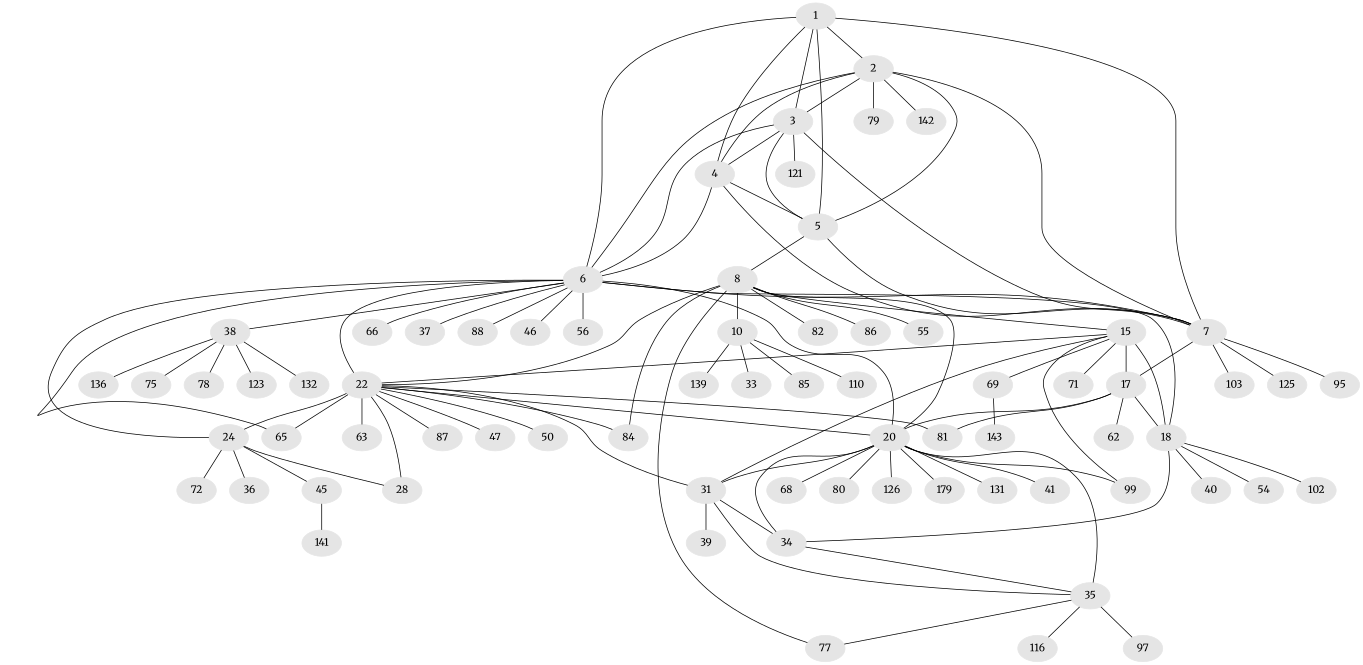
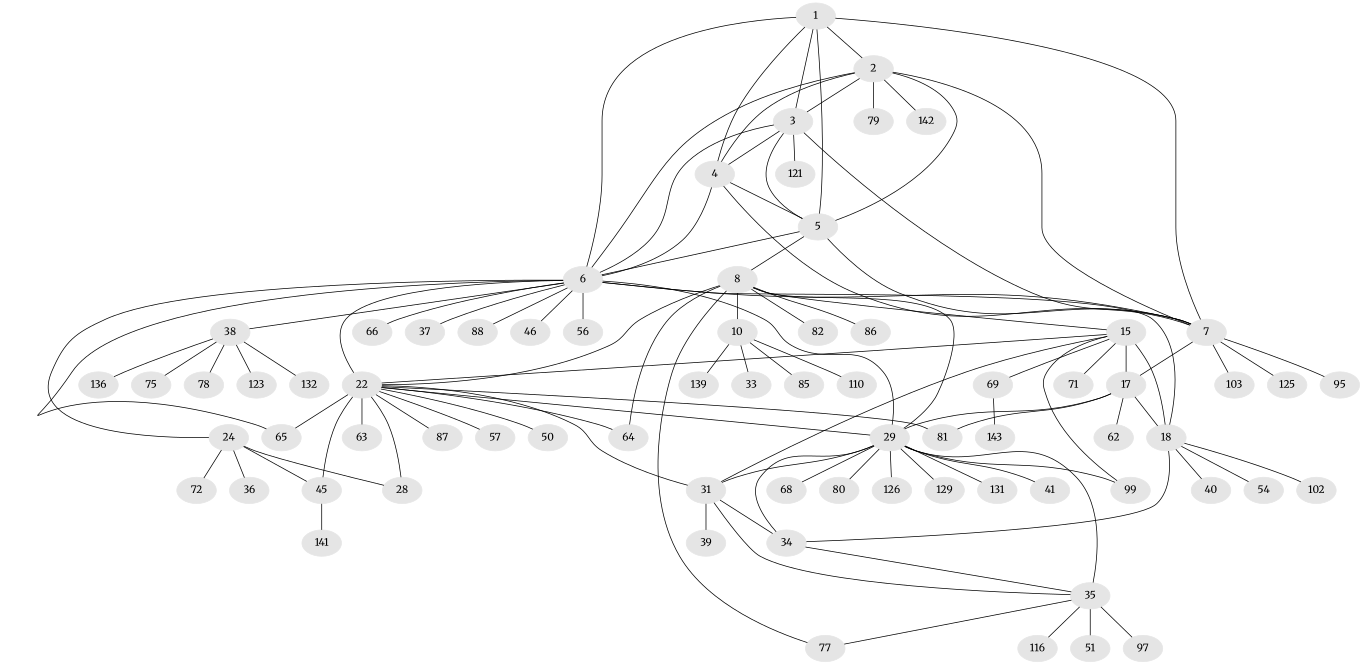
edge "5" -- "6": added
node "55": removed
edge "22" -- "24": now "22" -- "45"
node "47": label "47" -> "57"
node "84": label "84" -> "64"
node "20": label "20" -> "29"
node "179": label "179" -> "129"
node "51": added
